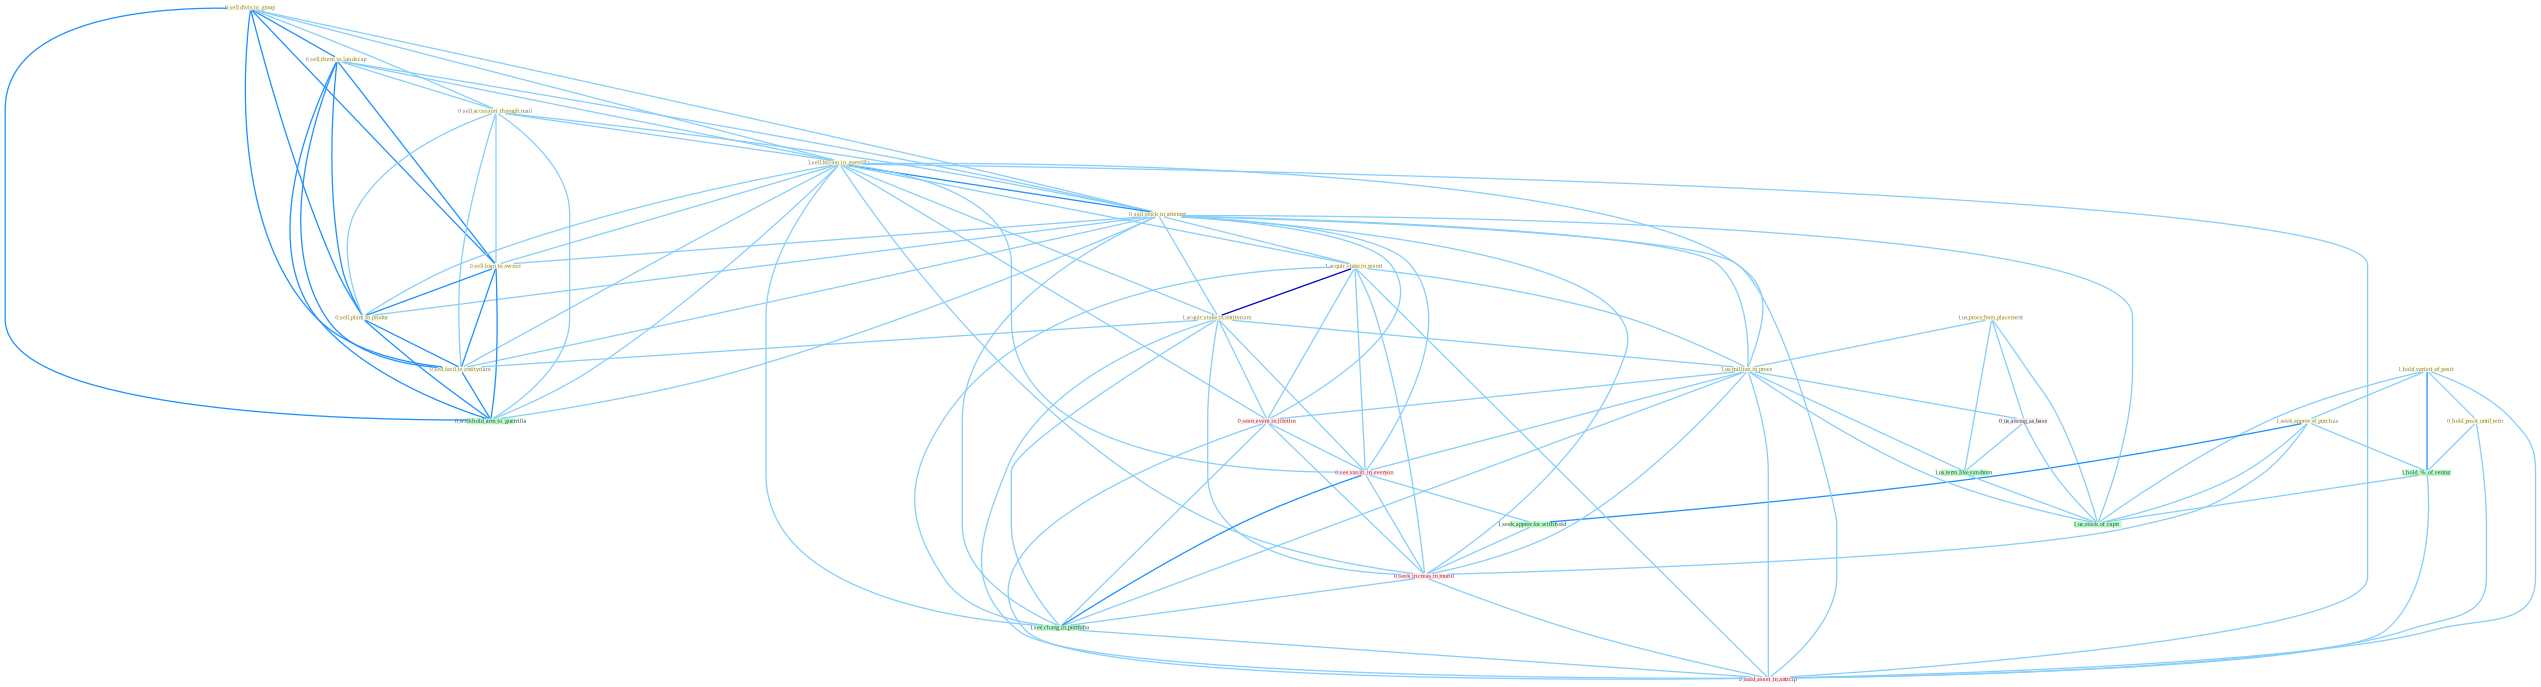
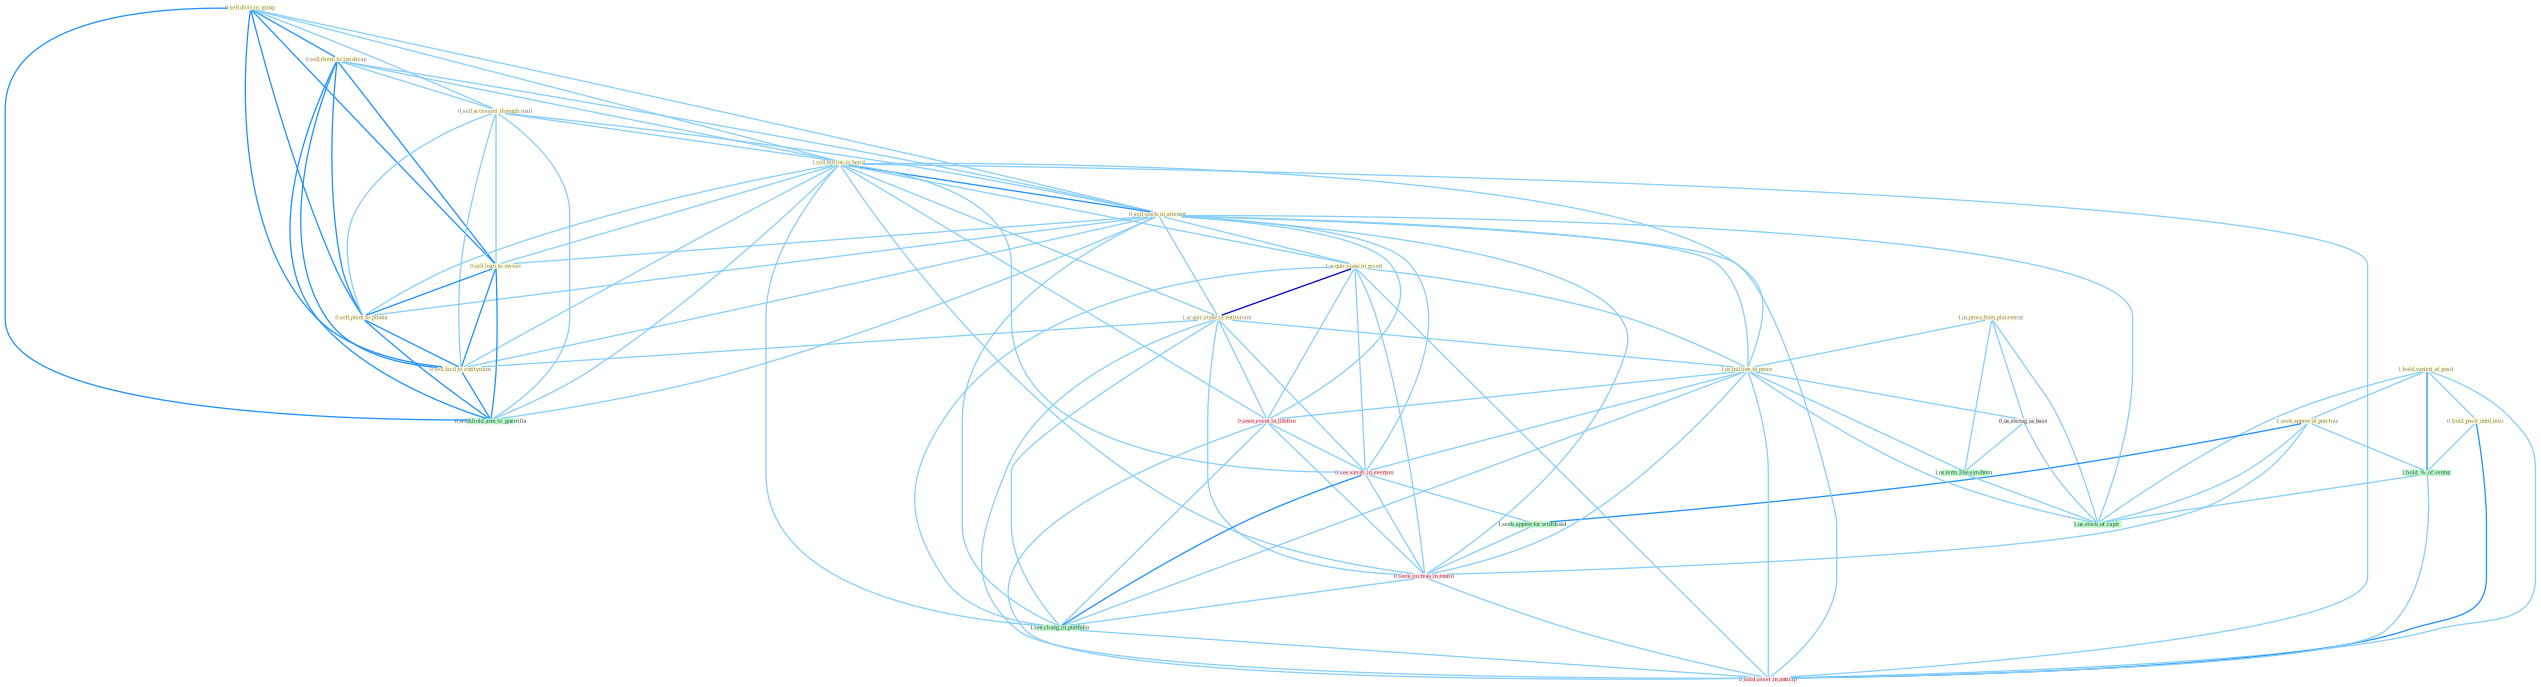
node "1_sell_billion_in_guerrilla": label "1_sell_billion_in_guerrilla" -> "1_sell_billion_in_bond"
edge "0_hold_posit_until_retir" -- "0_hold_asset_in_anticip": color #87cefa -> #1e90ff
